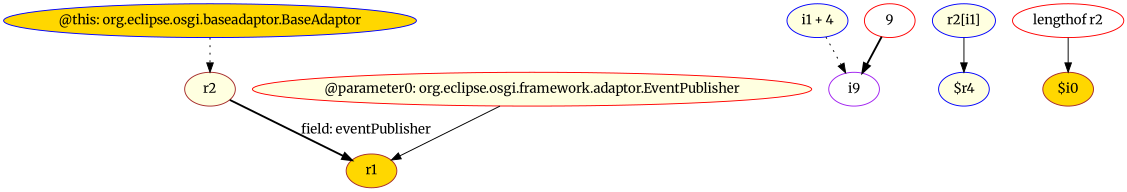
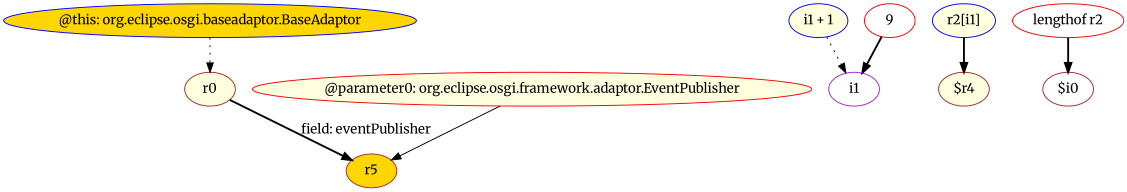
node "i1 + 4": label "i1 + 4" -> "i1 + 1"
edge "r2[i1]" -> "$r4": style solid -> bold
edge "lengthof r2" -> "$i0": style solid -> bold
node "r2": label "r2" -> "r0"
node "i9": label "i9" -> "i1"
node "$r4": color blue -> brown
node "$i0": fillcolor gold -> white
node "r1": label "r1" -> "r5"
